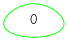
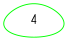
node "0": label "0" -> "4"
